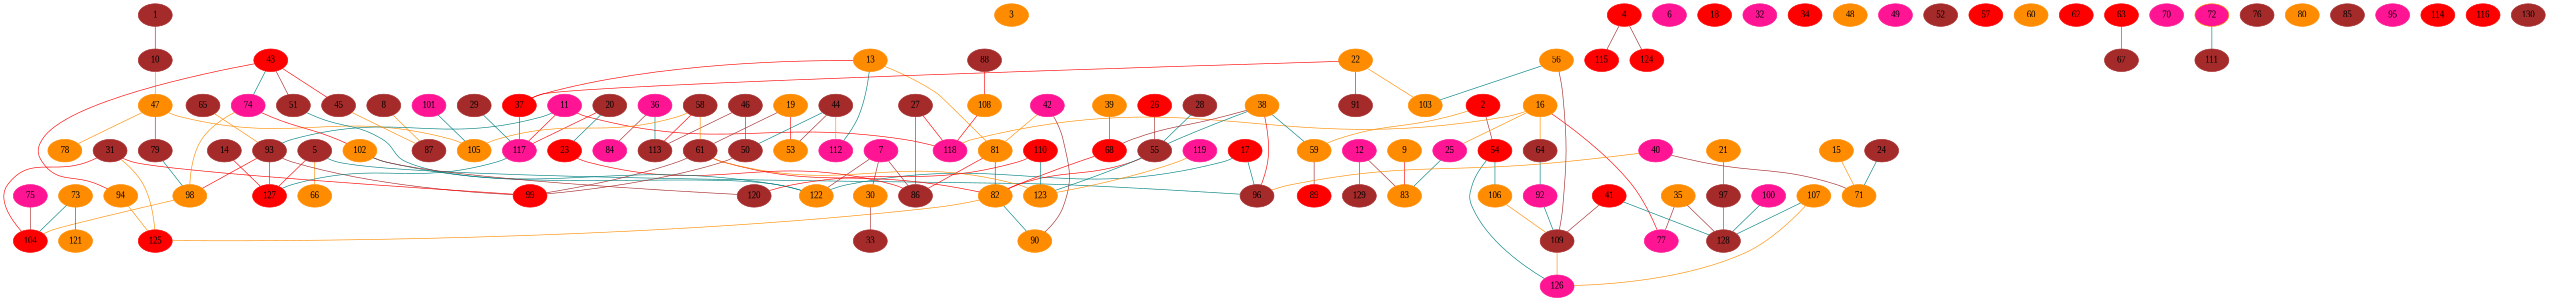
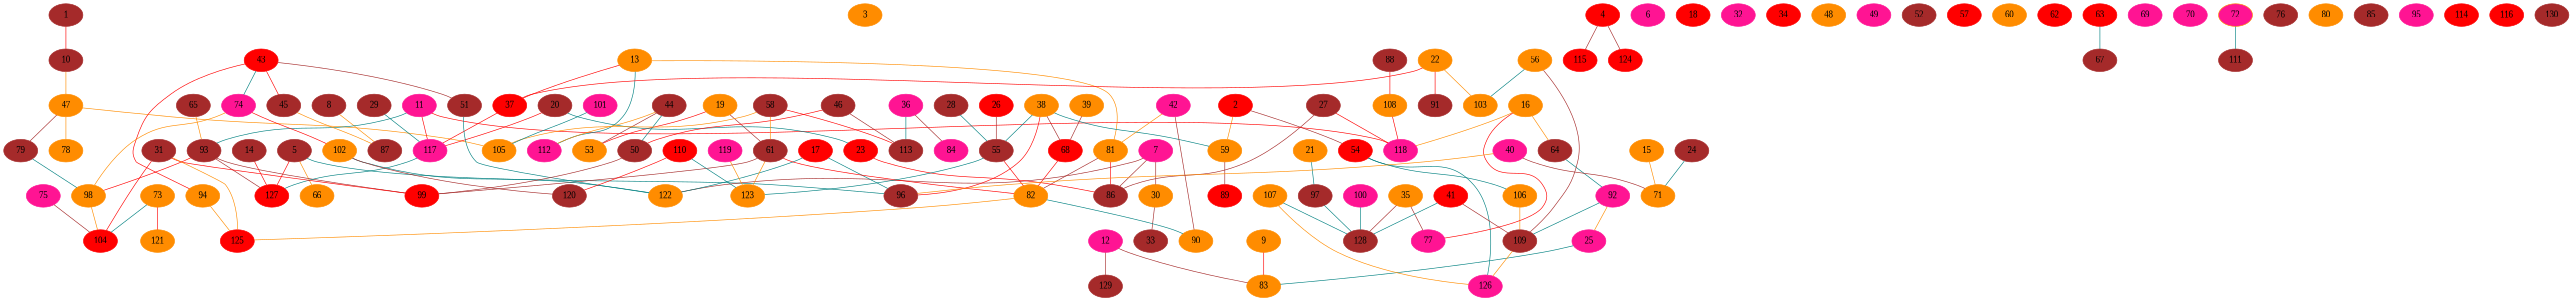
node "69": added
edge "16" -- "25": now "92" -- "25"
